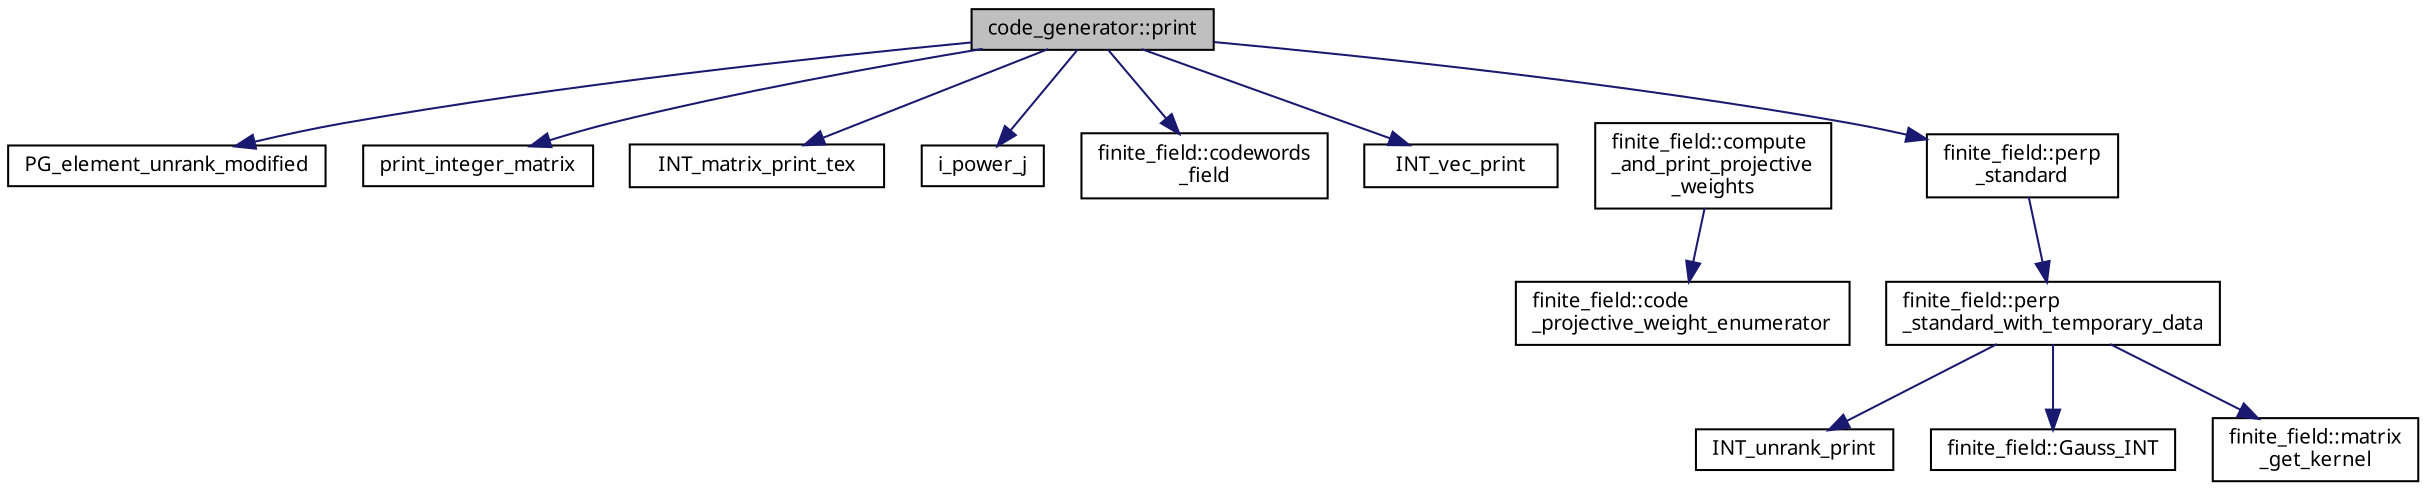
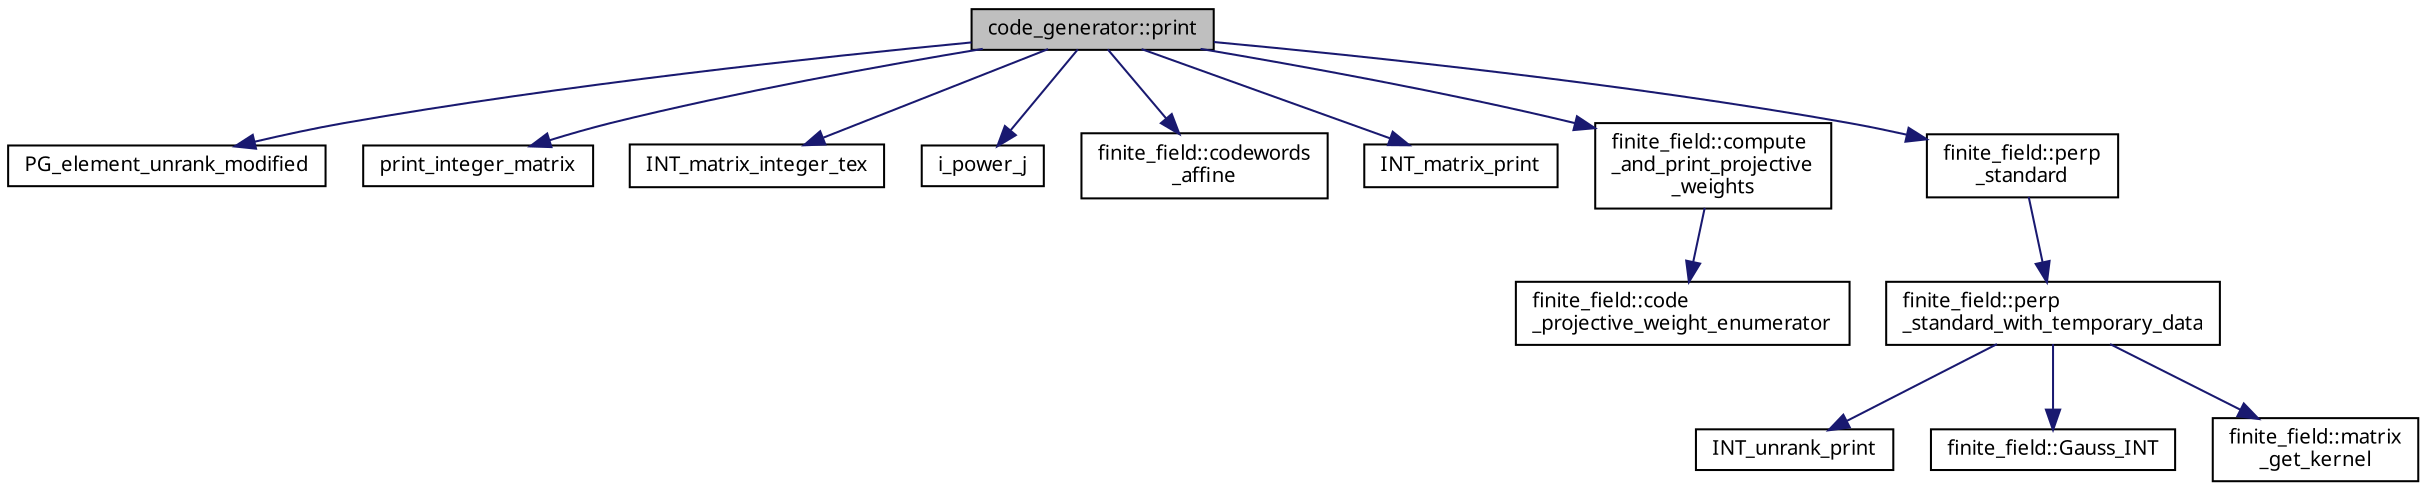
edge "code_generator::print" -> "finite_field::compute _and_print_projective _weights": added
node "INT_matrix_print_tex": label "INT_matrix_print_tex" -> "INT_matrix_integer_tex"
node "finite_field::codewords _field": label "finite_field::codewords _field" -> "finite_field::codewords _affine"
node "INT_vec_print": label "INT_vec_print" -> "INT_matrix_print"
